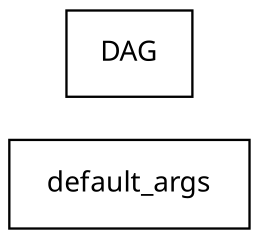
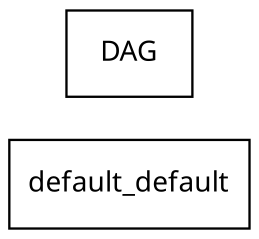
node "default_args": label "default_args" -> "default_default"
